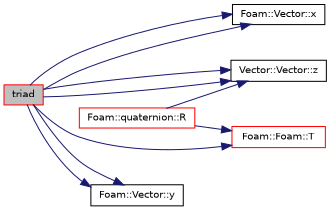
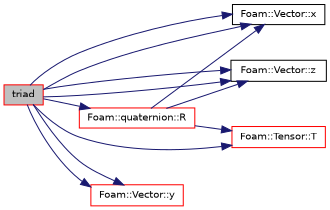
edge "Foam::quaternion::R" -> "Foam::Vector::x": added
node "Vector::Vector::z": label "Vector::Vector::z" -> "Foam::Vector::z"
edge "triad" -> "Foam::quaternion::R": added
node "Foam::Foam::T": label "Foam::Foam::T" -> "Foam::Tensor::T"
node "Foam::Vector::y": color black -> red
